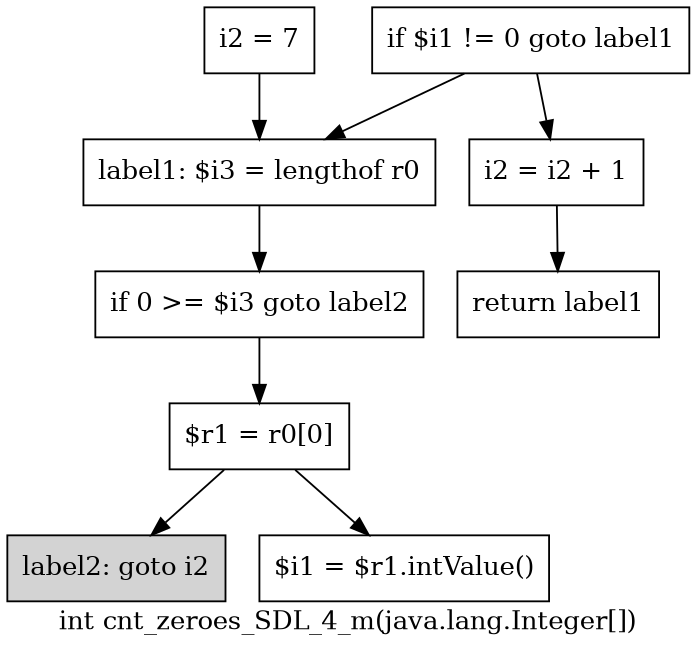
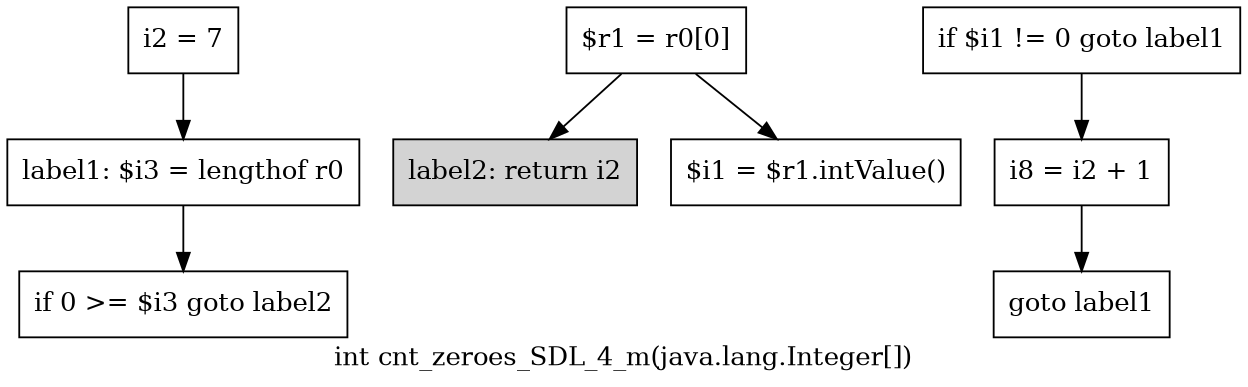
edge "if $i1 != 0 goto label1" -> "label1: $i3 = lengthof r0": removed
node "i2 = i2 + 1": label "i2 = i2 + 1" -> "i8 = i2 + 1"
node "return label1": label "return label1" -> "goto label1"
edge "if 0 >= $i3 goto label2" -> "$r1 = r0[0]": removed
node "label2: goto i2": label "label2: goto i2" -> "label2: return i2"
